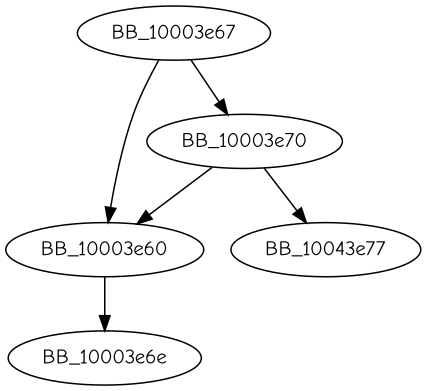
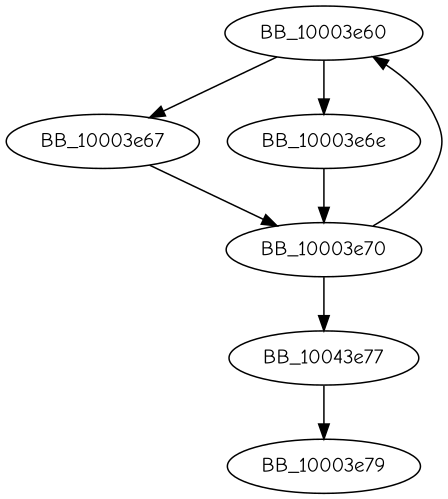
edge "BB_10003e67" -> "BB_10003e60": reversed
edge "BB_10003e6e" -> "BB_10003e70": added
node "BB_10003e79": added
